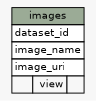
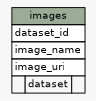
node "images": text "view" -> "dataset"
